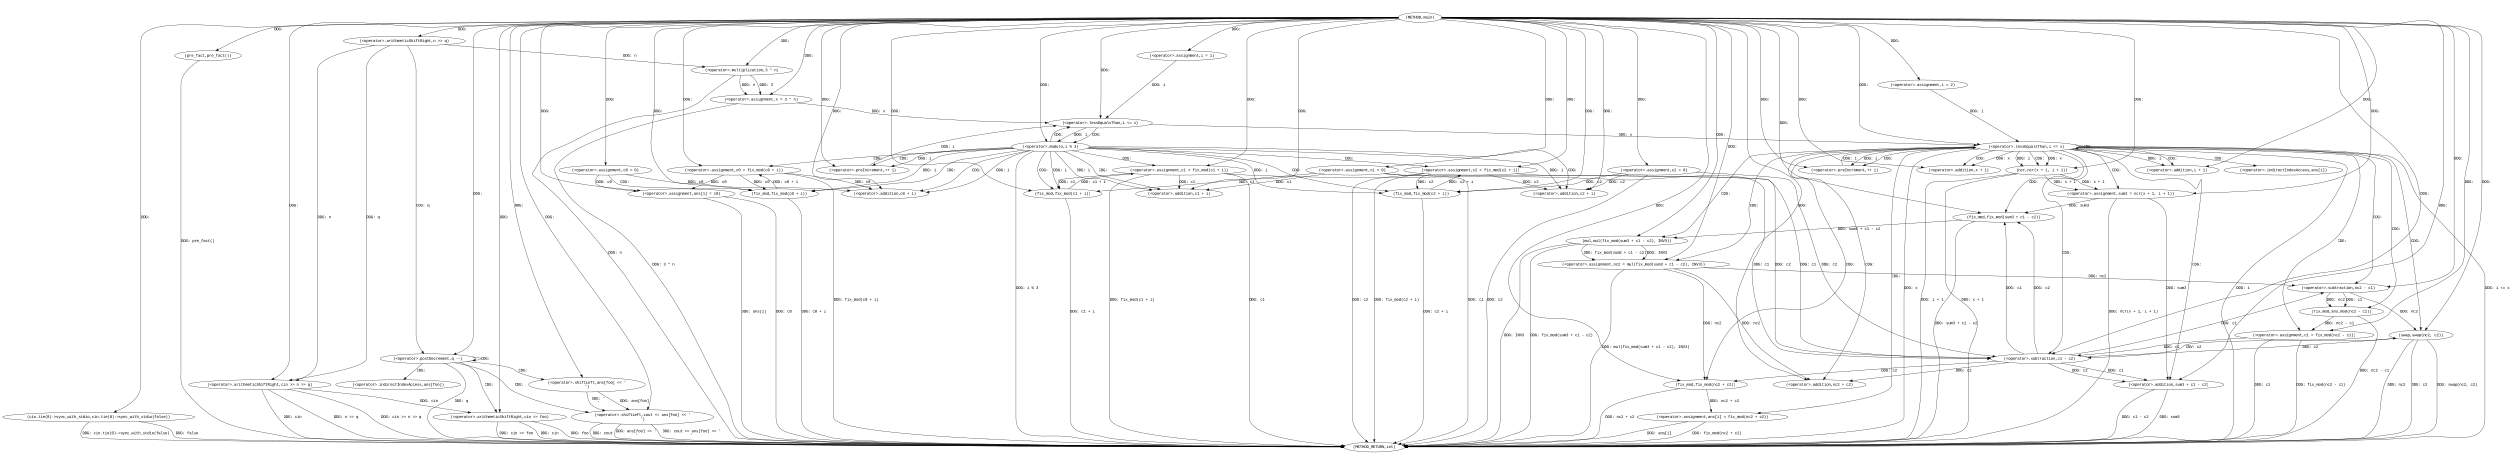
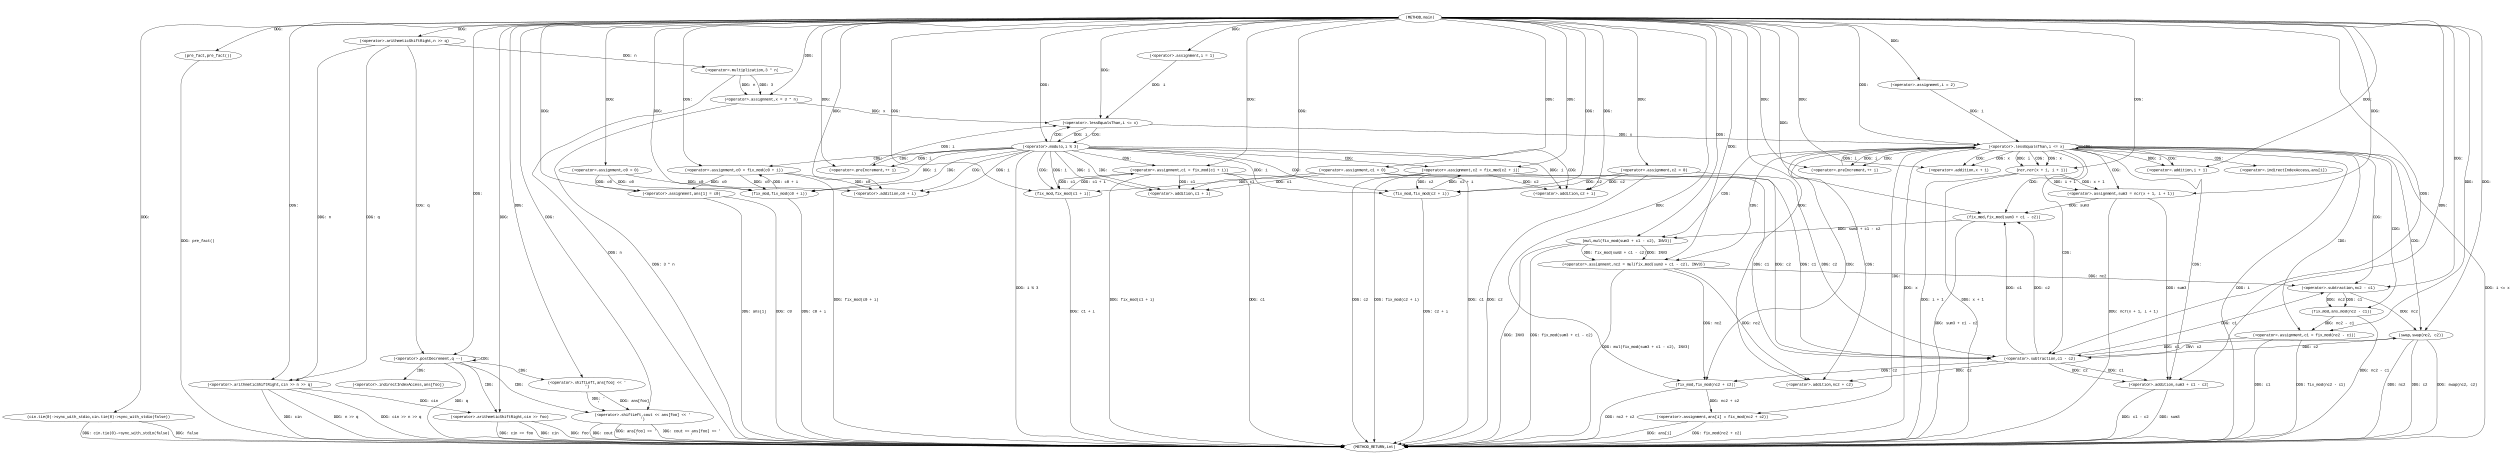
edge "(METHOD,main)" -> "(<operator>.multiplication,3 * n)": removed, label "DDG:"
edge "(<operator>.assignment,c0 = 0)" -> "(fix_mod,fix_mod(c0 + i))": label "CDG: " -> "DDG: c0"
